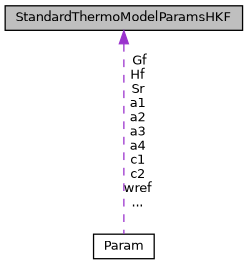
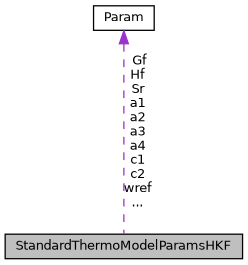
edge "Param" -> "StandardThermoModelParamsHKF": reversed
